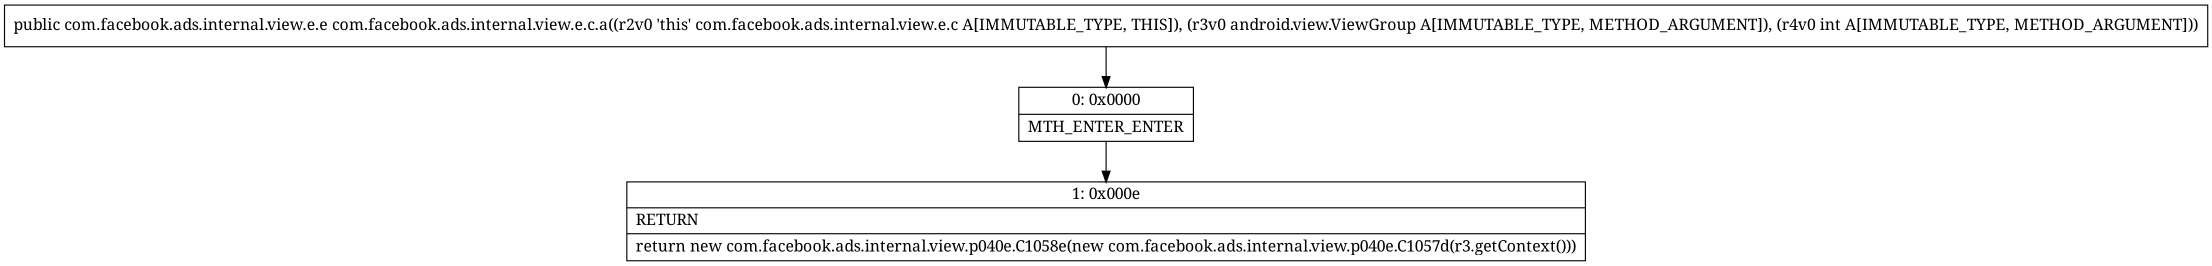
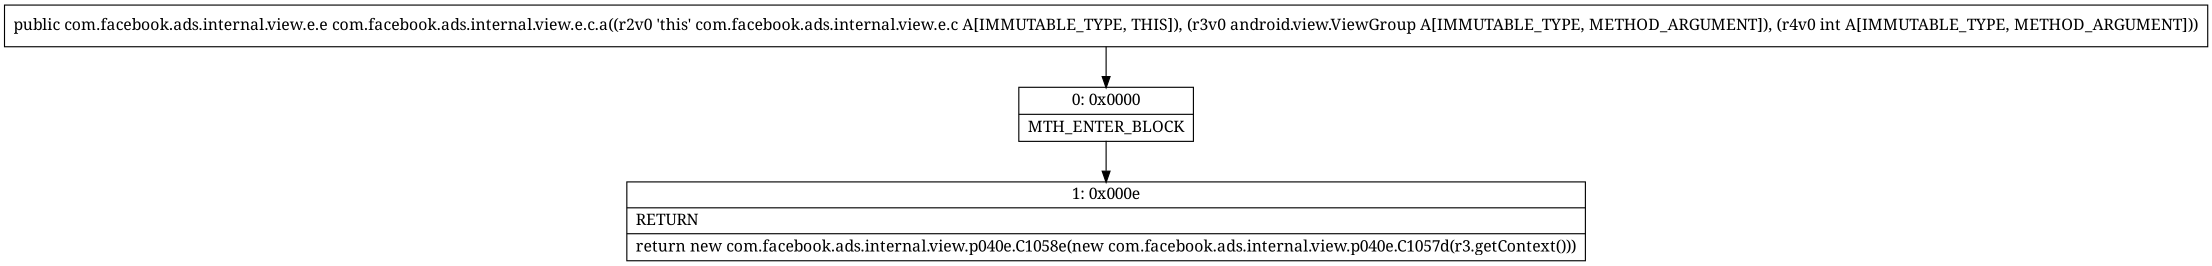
node "0: 0x0000": text "MTH_ENTER_ENTER" -> "MTH_ENTER_BLOCK"
